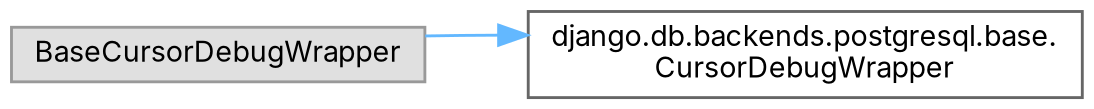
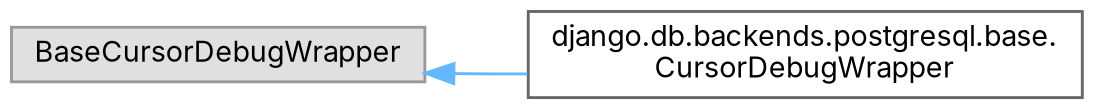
edge "BaseCursorDebugWrapper" -> "django.db.backends.postgresql.base. CursorDebugWrapper": reversed
